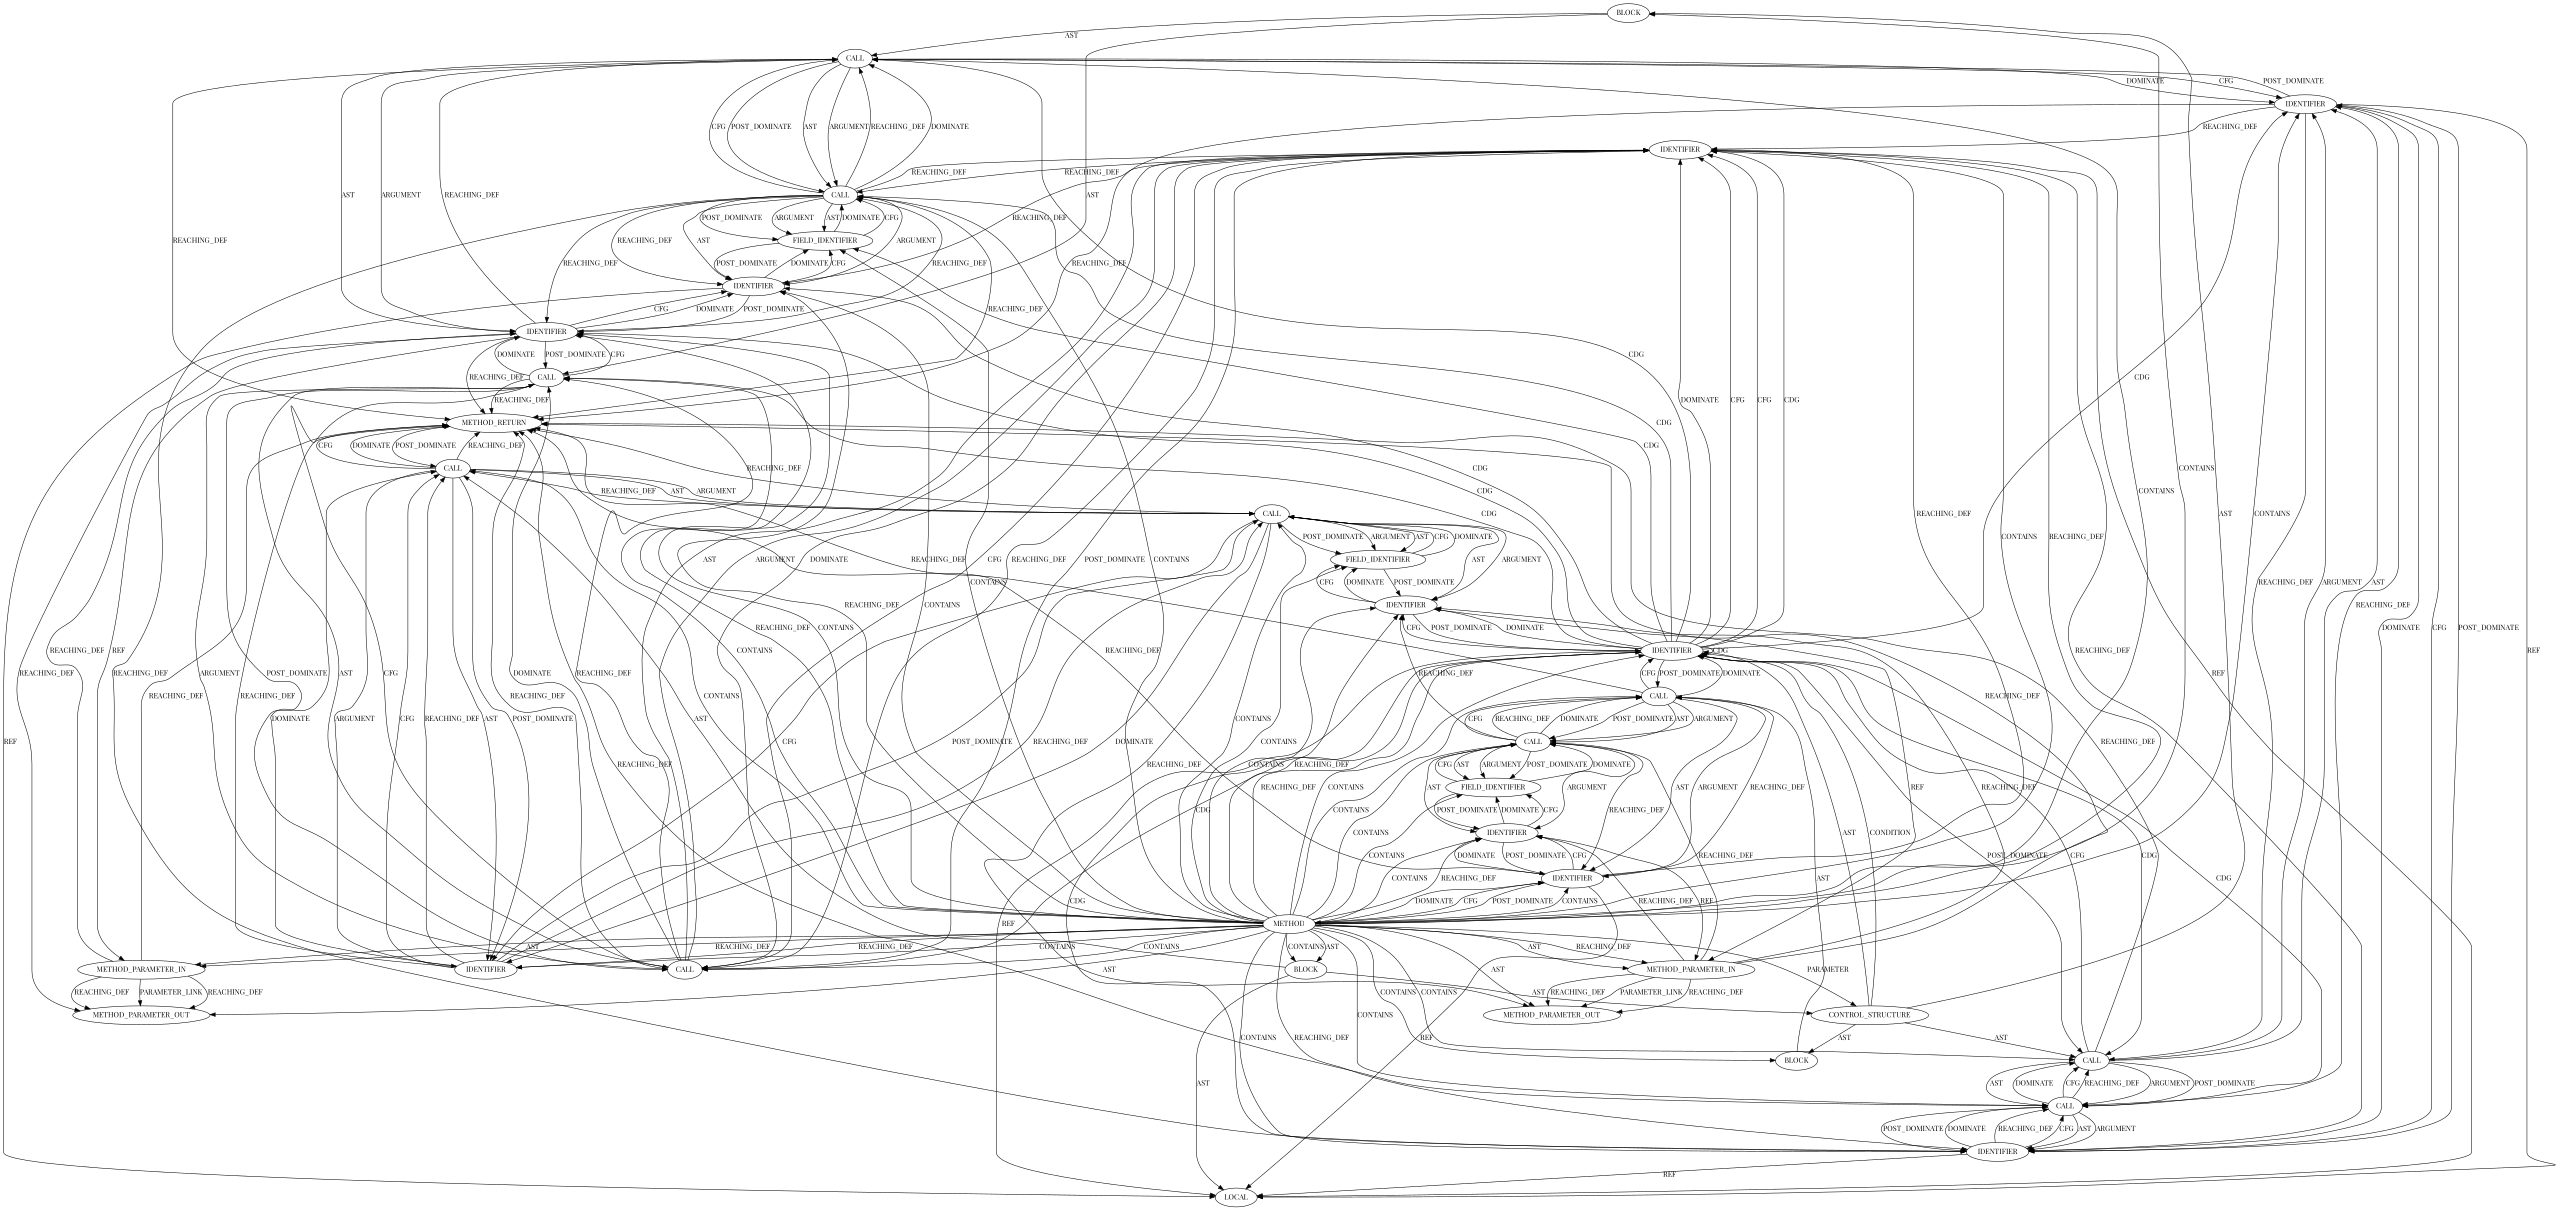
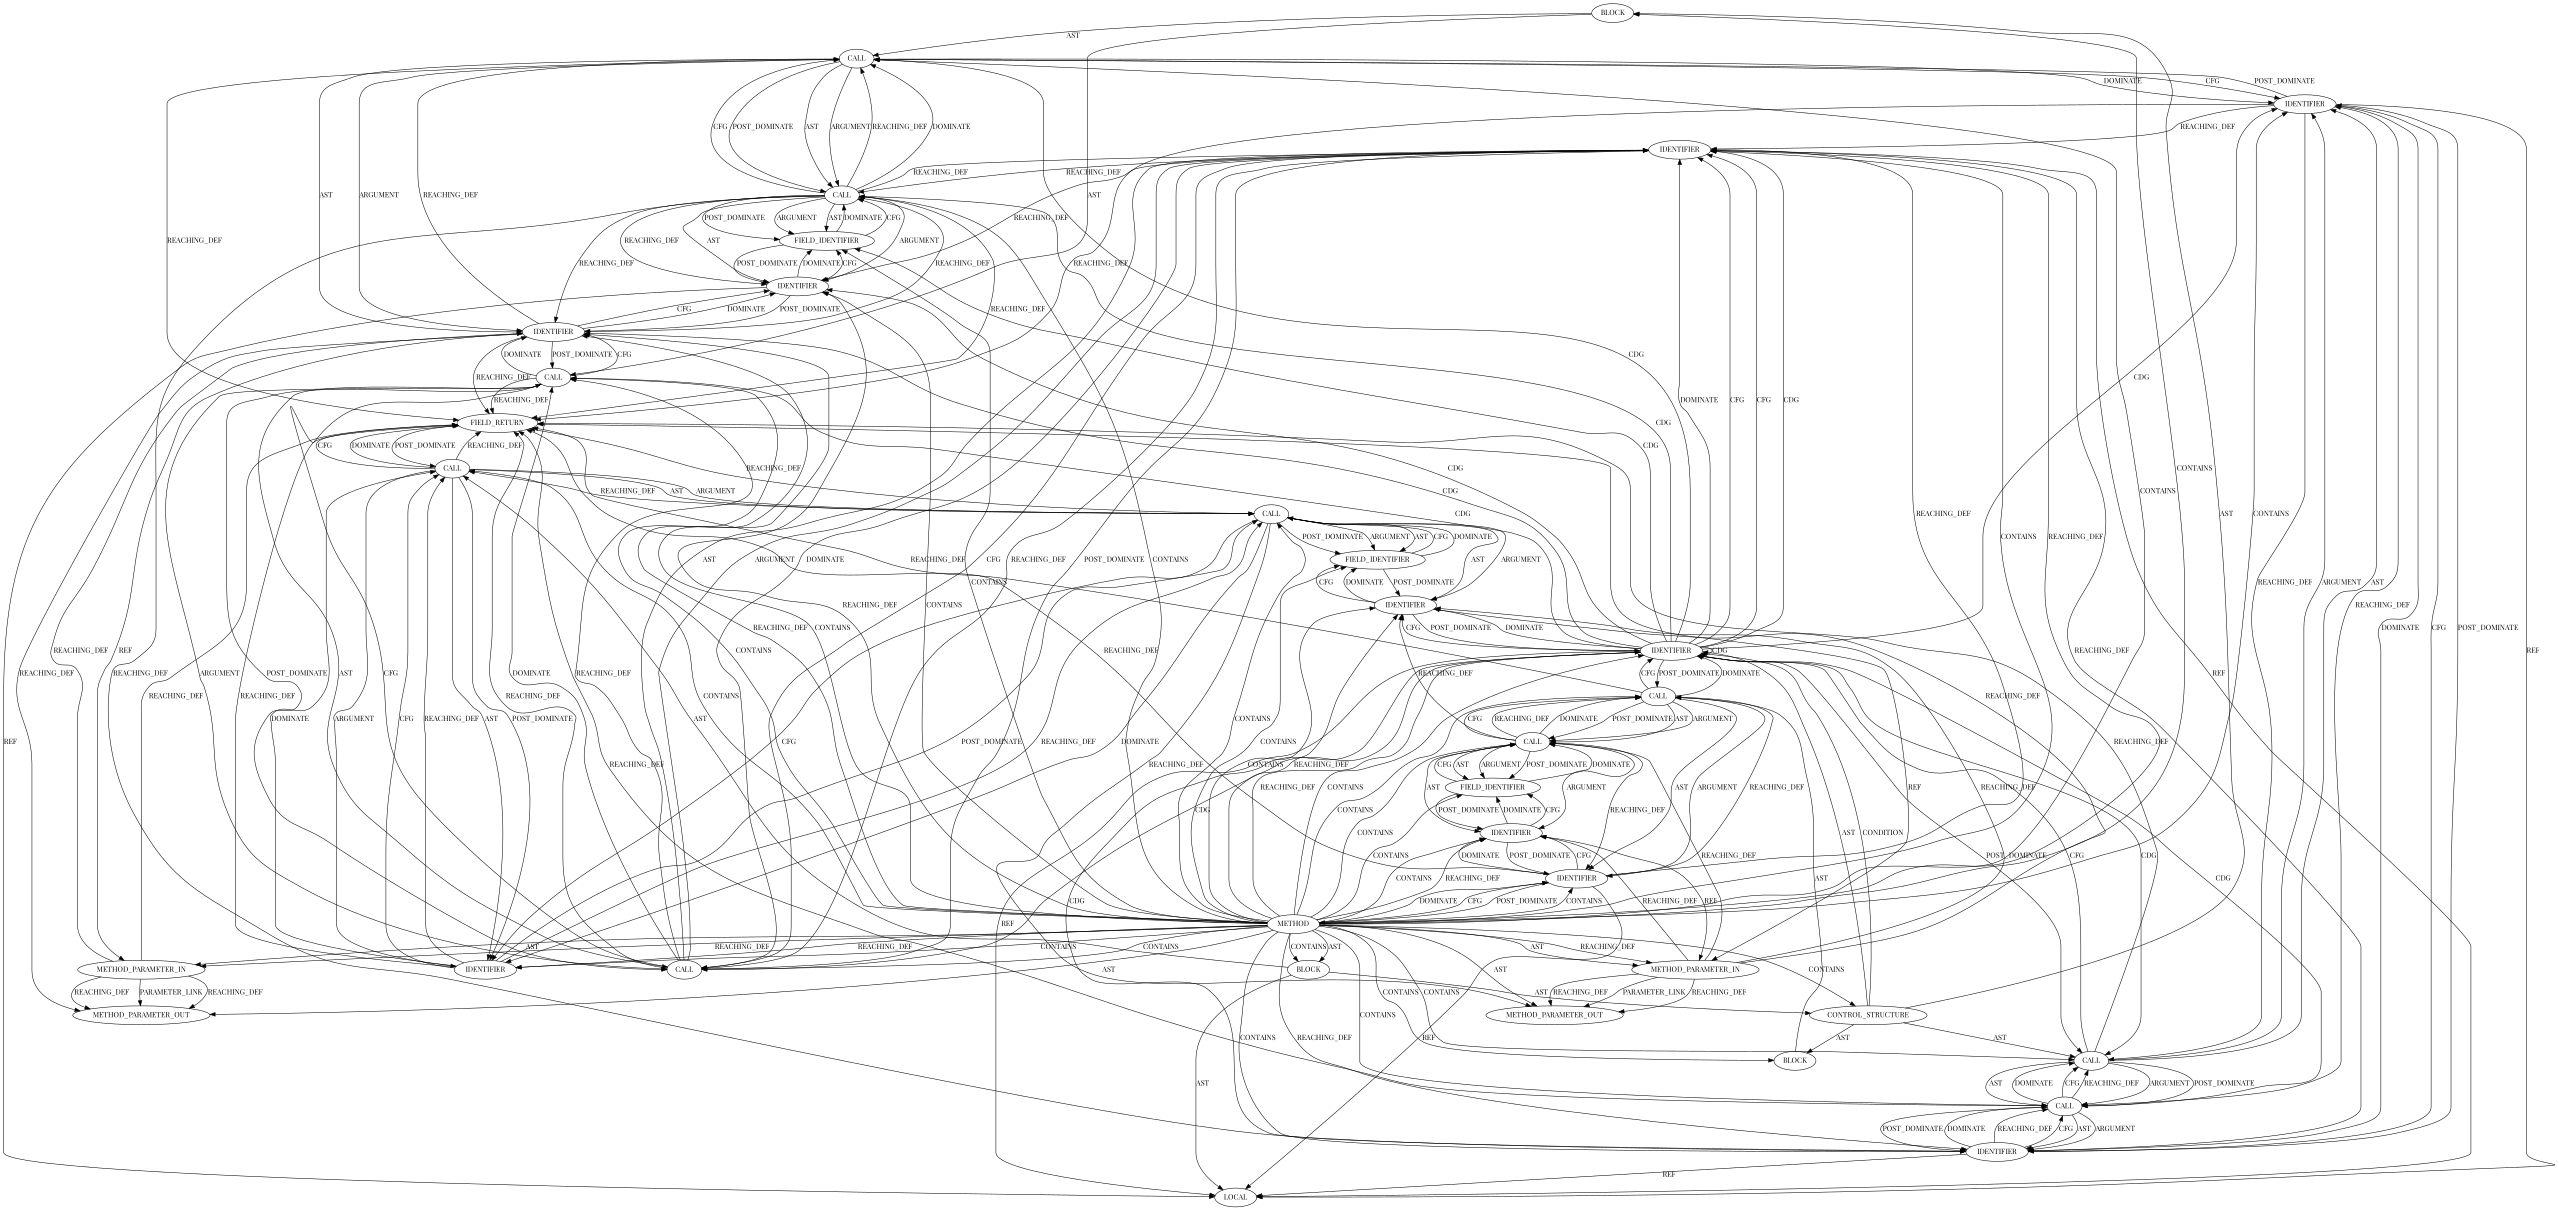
node "METHOD_RETURN": label "METHOD_RETURN" -> "FIELD_RETURN"
edge "METHOD" -> "CONTROL_STRUCTURE": label "PARAMETER" -> "CONTAINS"
